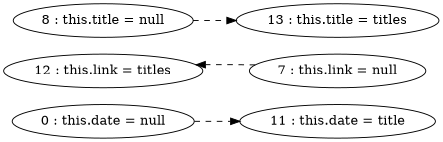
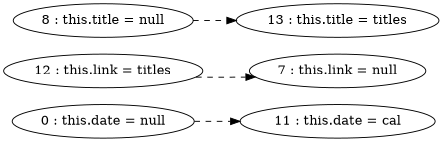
edge "7 : this.link = null" -> "12 : this.link = titles": reversed
node "11 : this.date = title": label "11 : this.date = title" -> "11 : this.date = cal"
